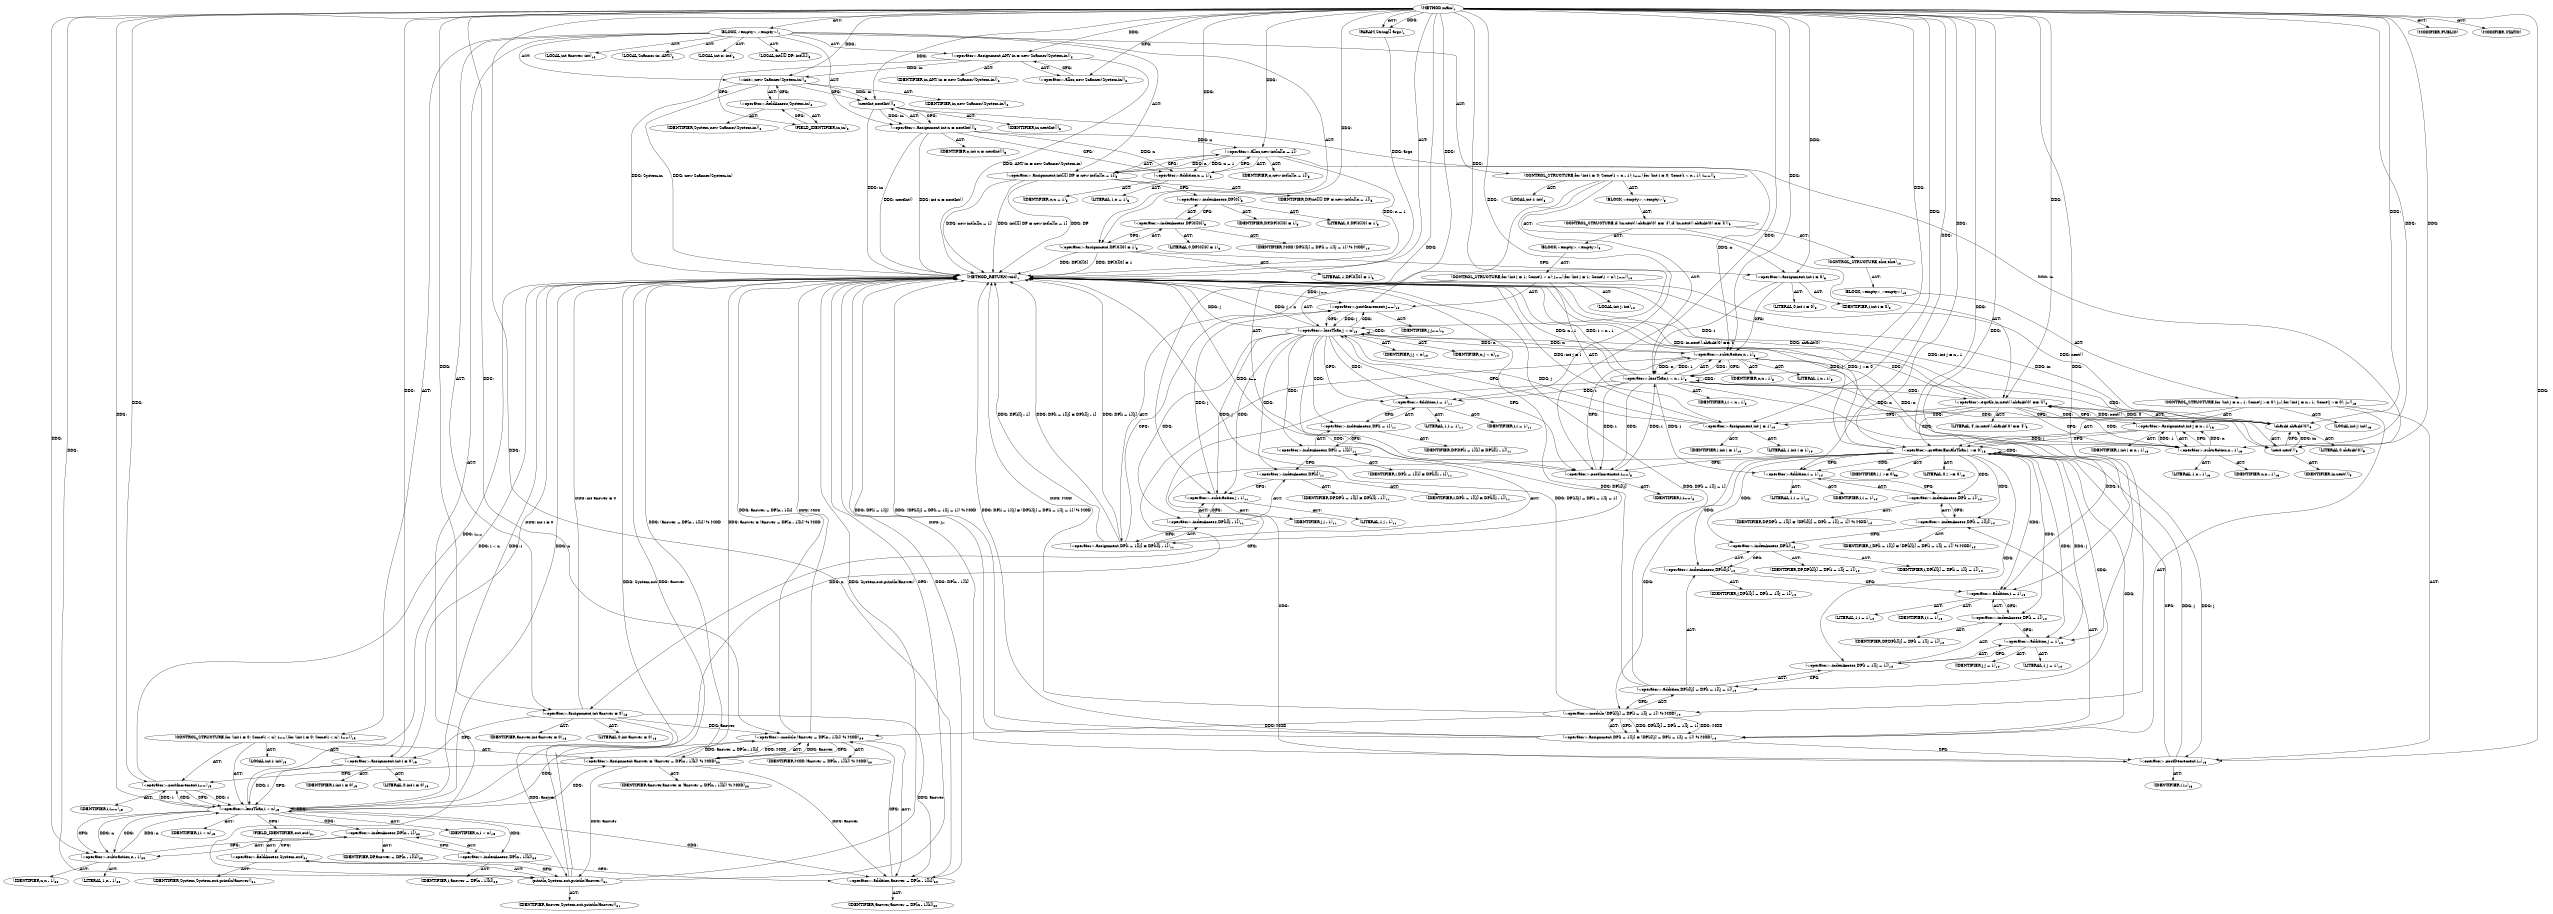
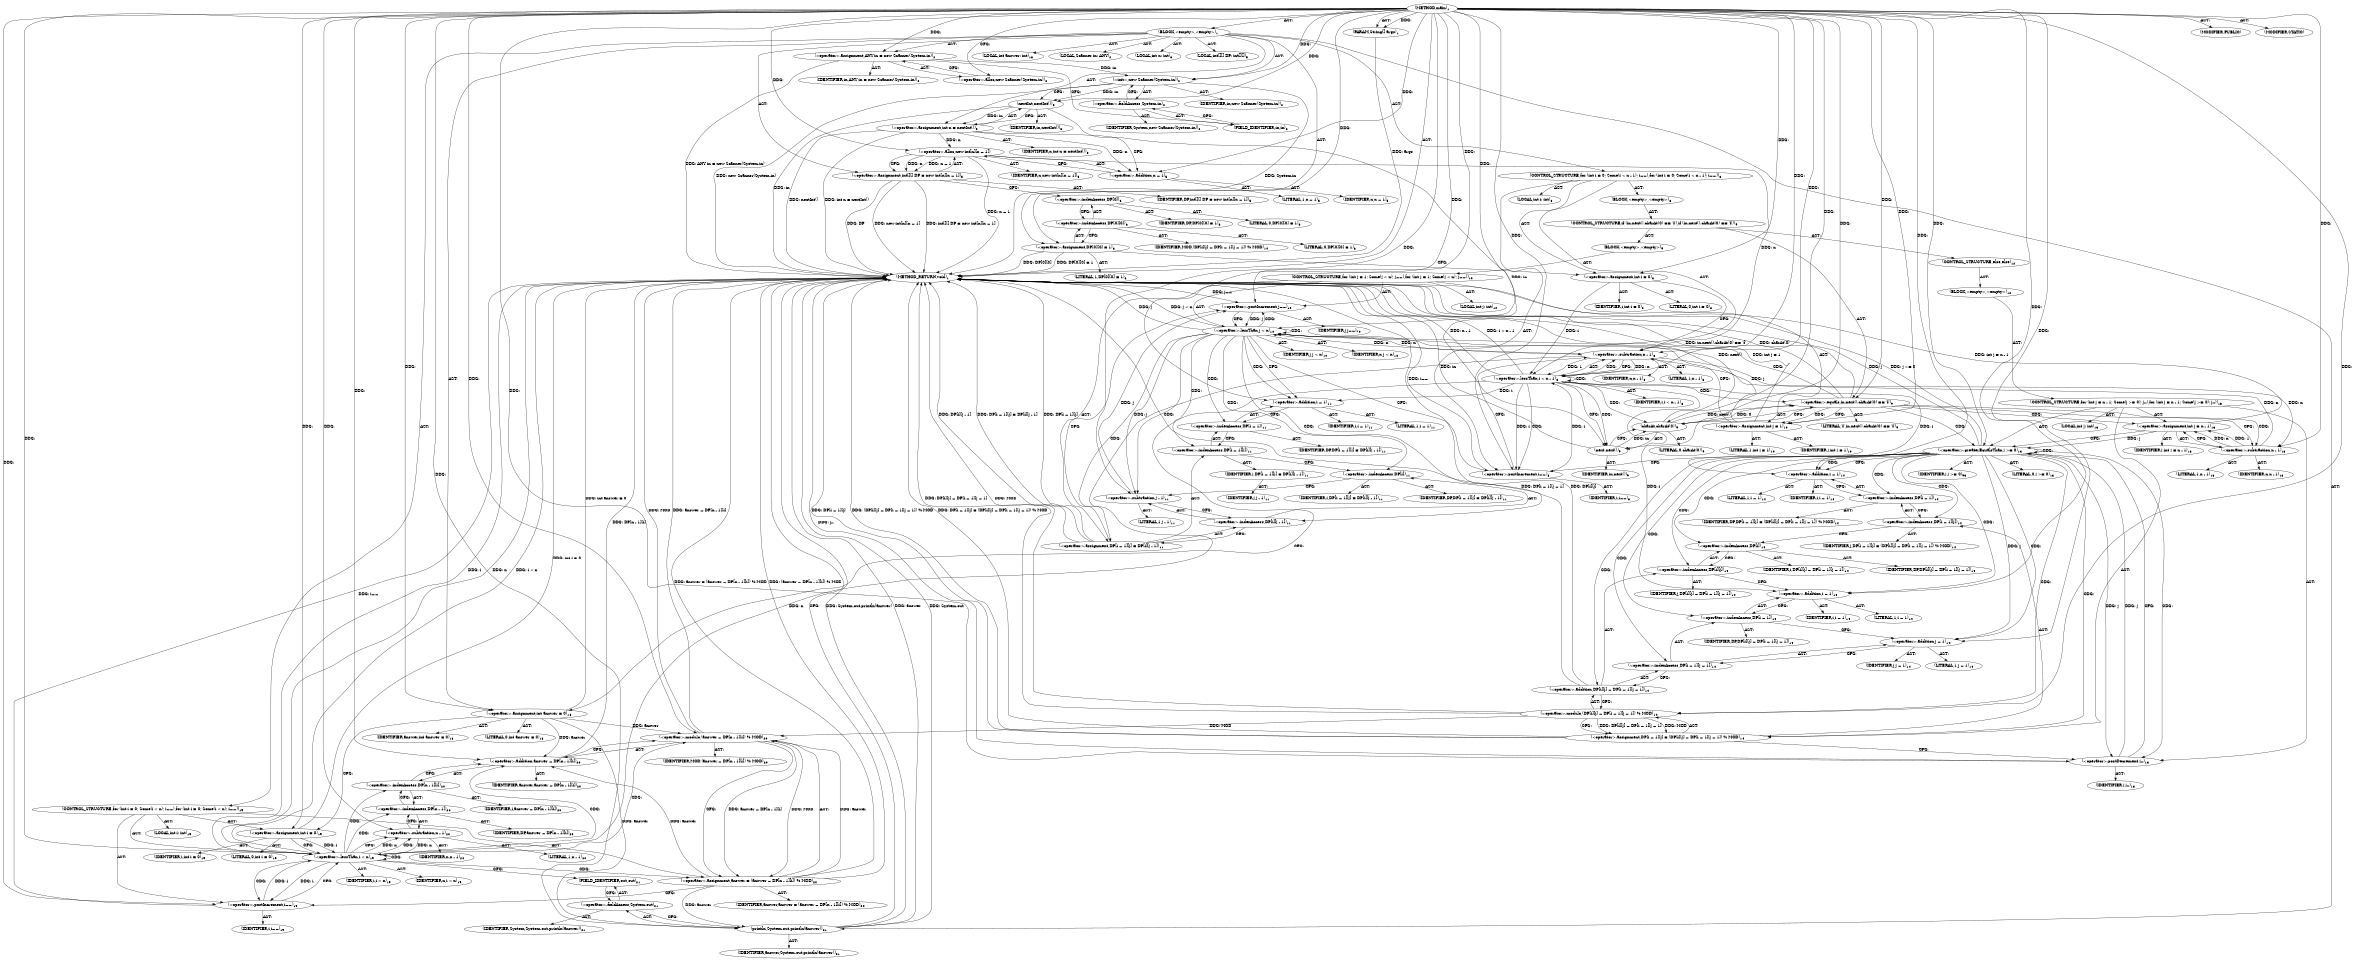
edge "(<operator>.subtraction,j - 1)" -> "(IDENTIFIER,j,j - 1)": now "(IDENTIFIER,j,DP[i + 1][j] = DP[i][j - 1])" -> "(IDENTIFIER,j,j - 1)"
edge "(<operator>.addition,answer + DP[n - 1][i])" -> "(<operator>.indexAccess,DP[n - 1][i])": added, label "AST:"
